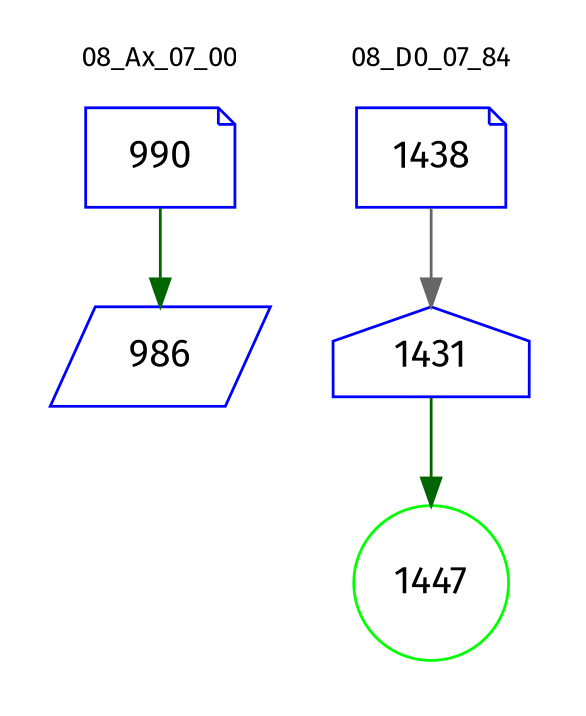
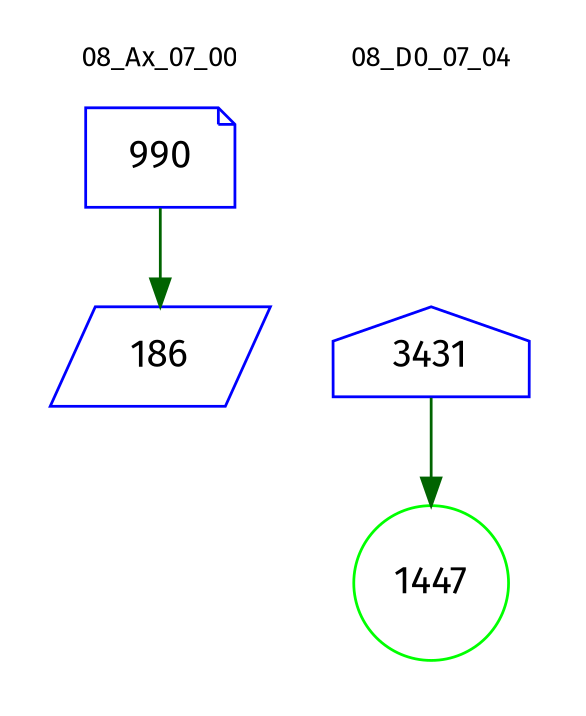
cluster "08_D0_07_84": label "08_D0_07_84" -> "08_D0_07_04"
node "1438": removed
node "986": label "986" -> "186"
node "1431": label "1431" -> "3431"
